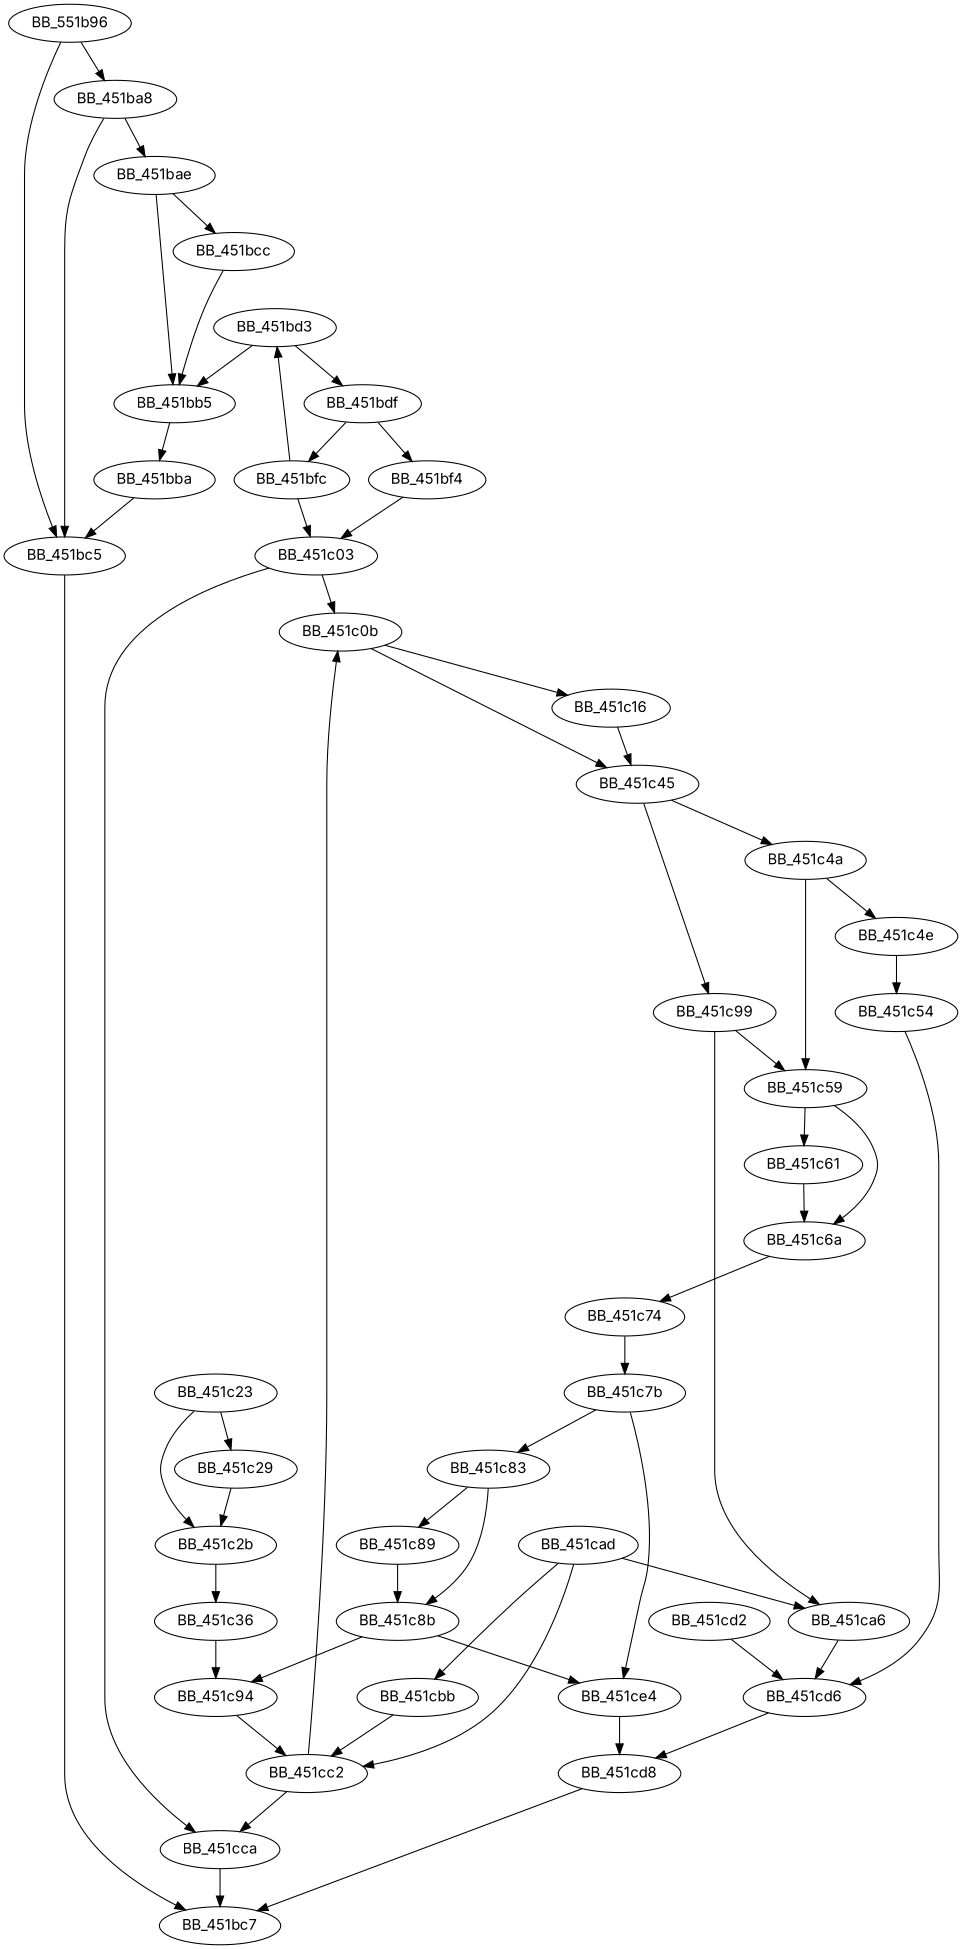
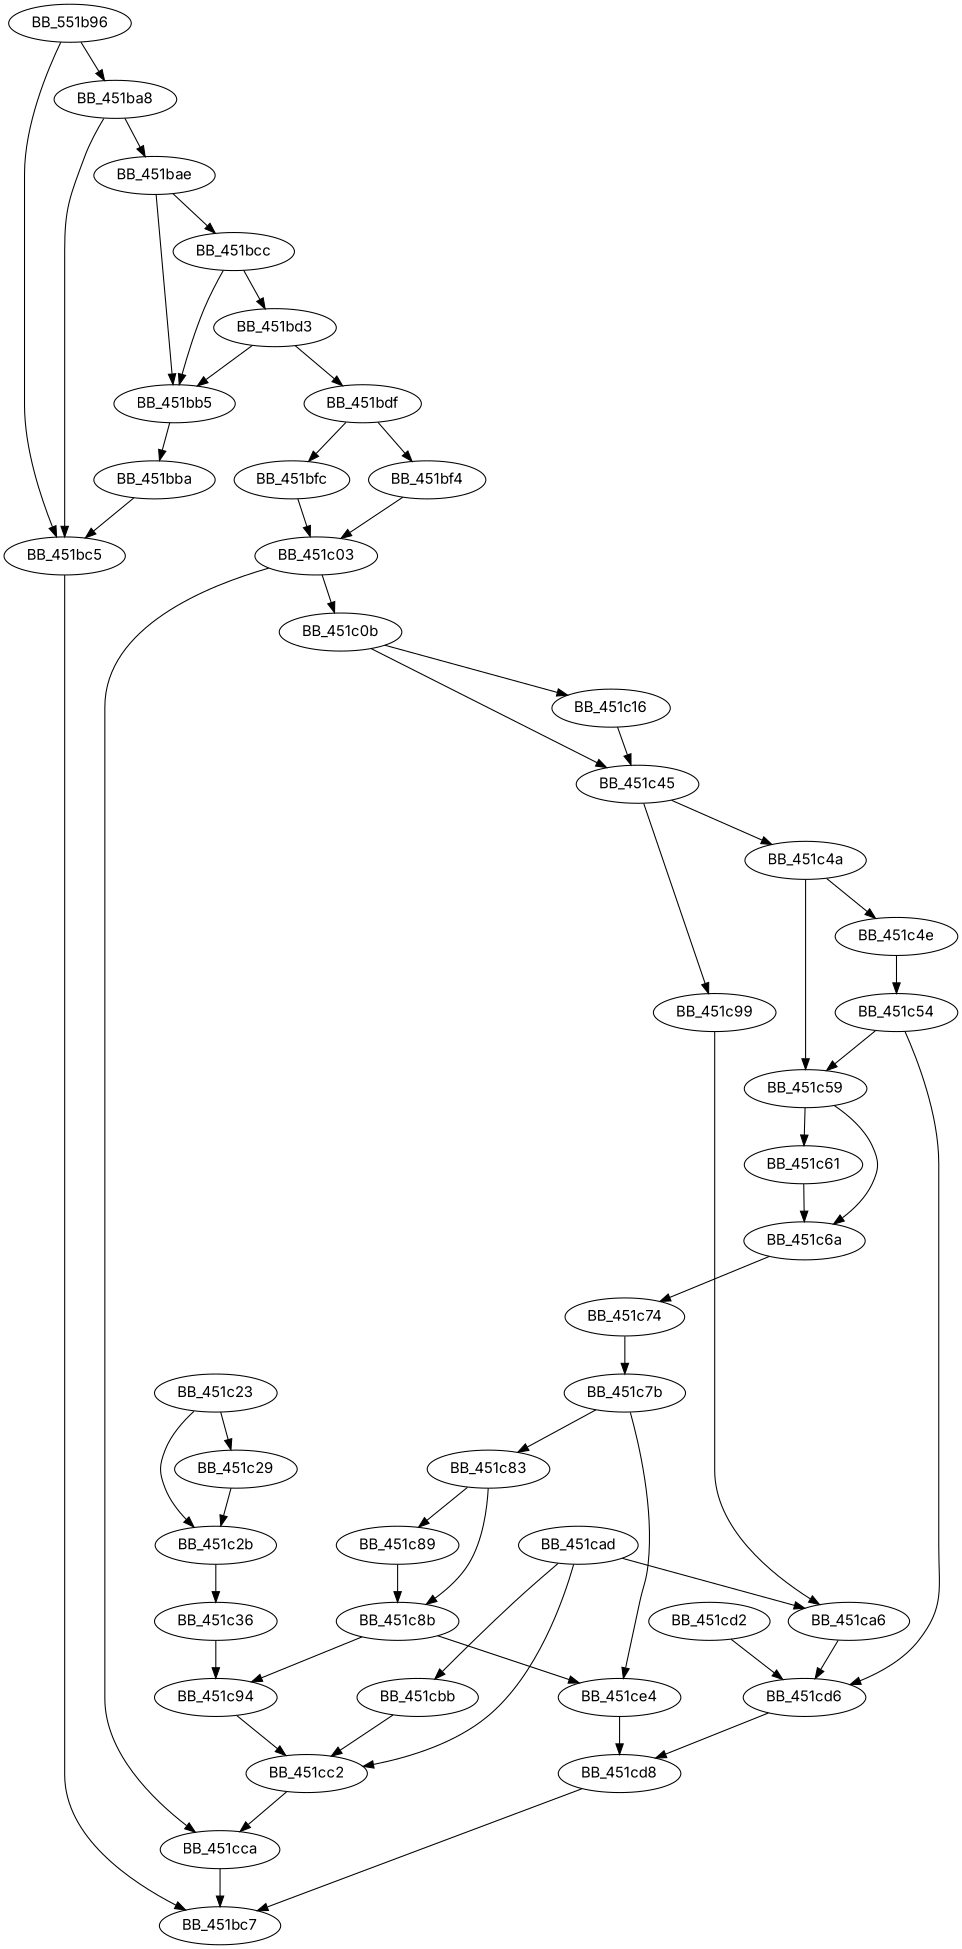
edge "BB_451bfc" -> "BB_451bd3": now "BB_451bcc" -> "BB_451bd3"
edge "BB_451c99" -> "BB_451c59": now "BB_451c54" -> "BB_451c59"
edge "BB_451cc2" -> "BB_451c0b": removed
